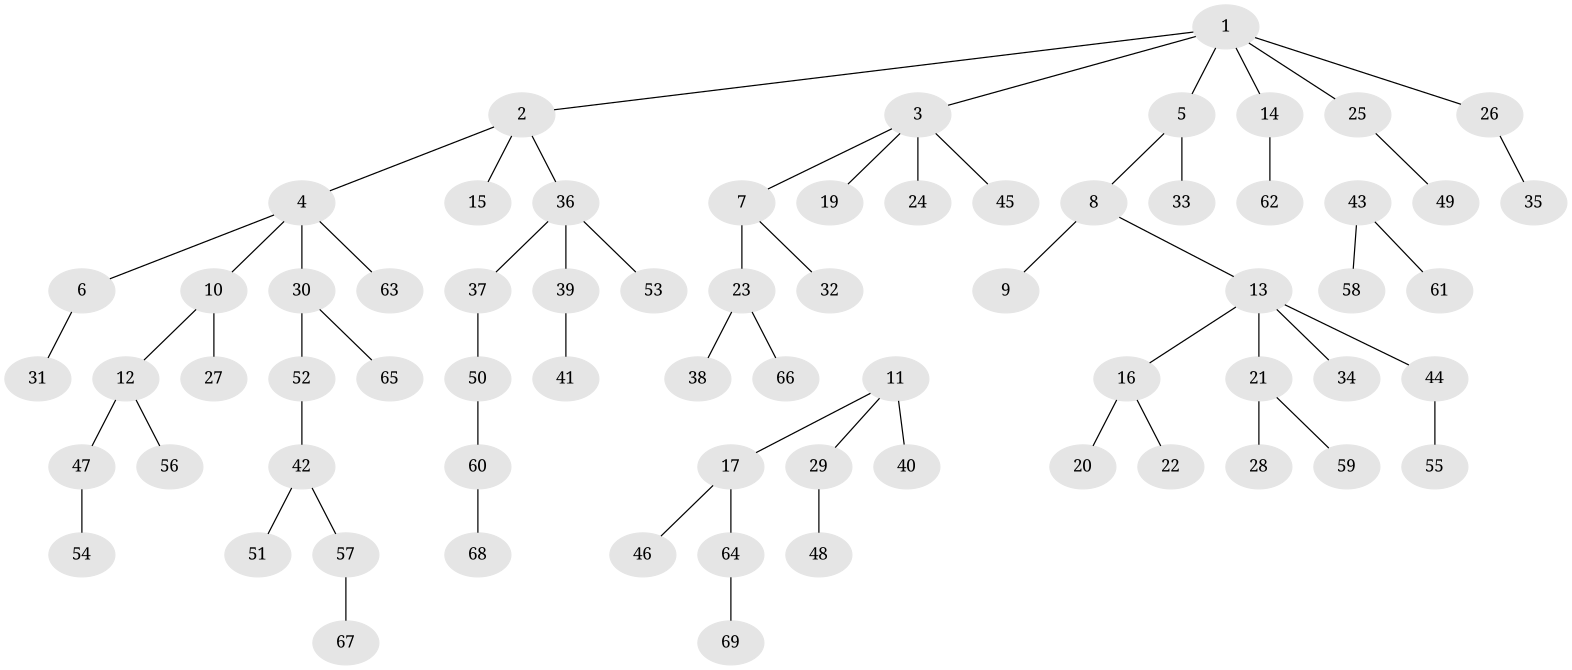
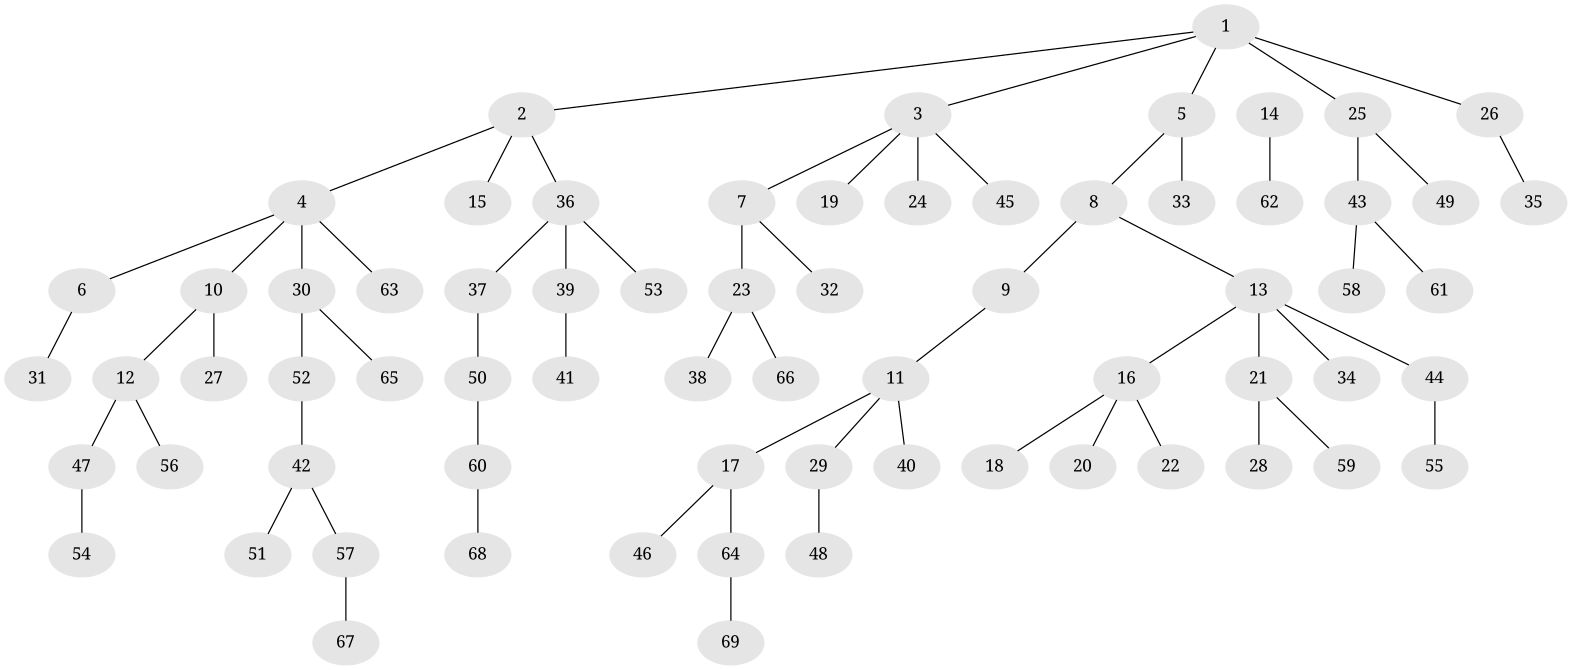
edge "1" -- "14": removed
edge "25" -- "43": added
edge "9" -- "11": added
node "18": added
